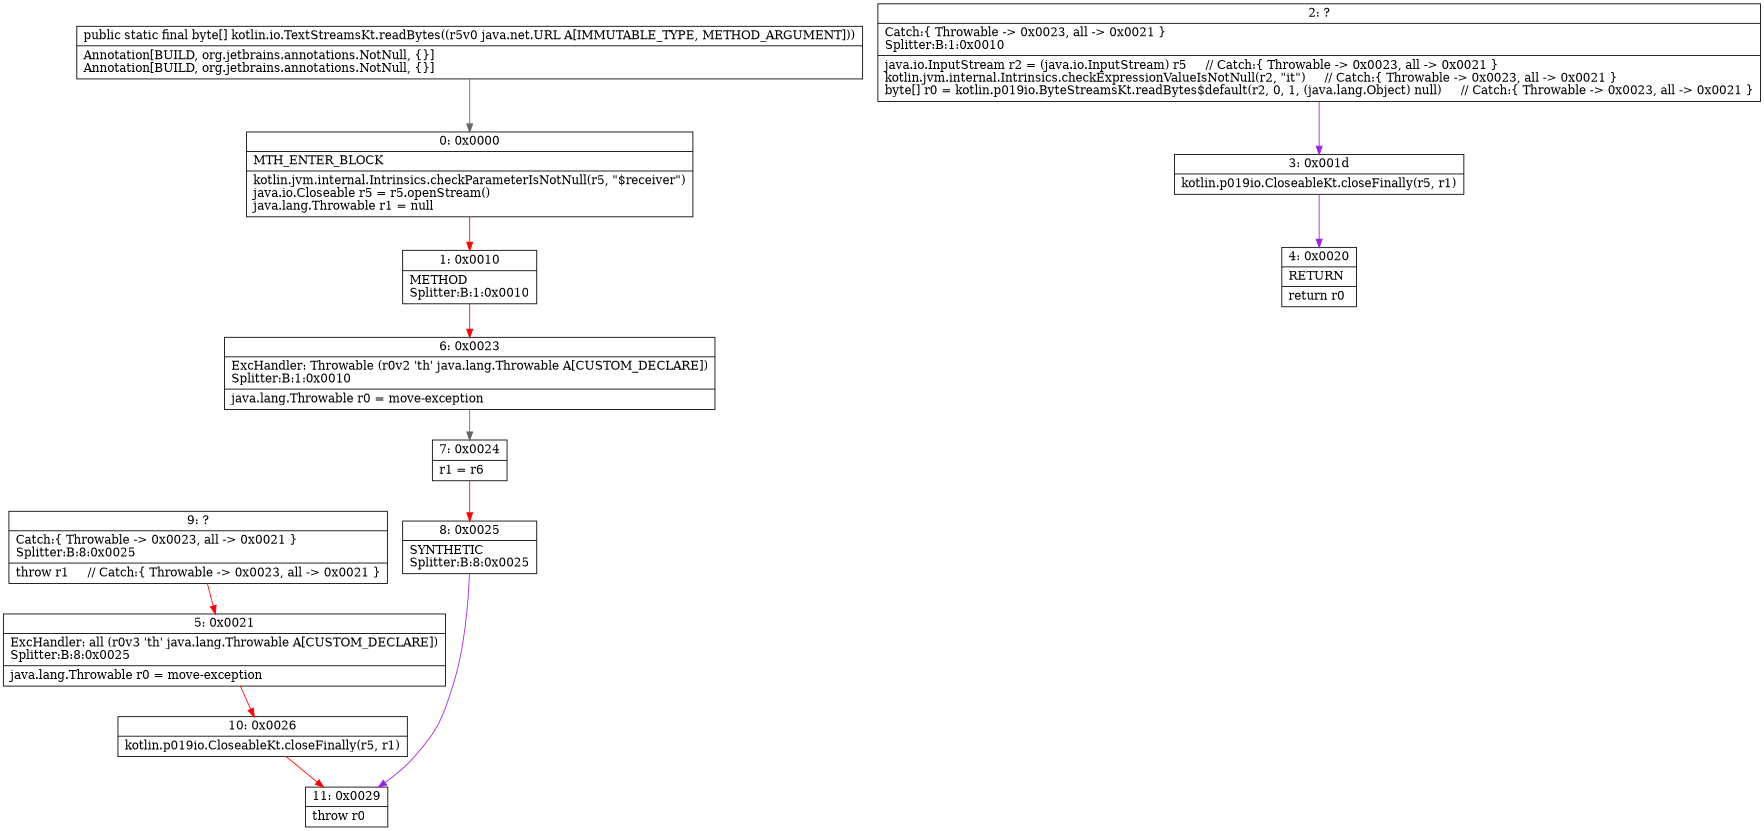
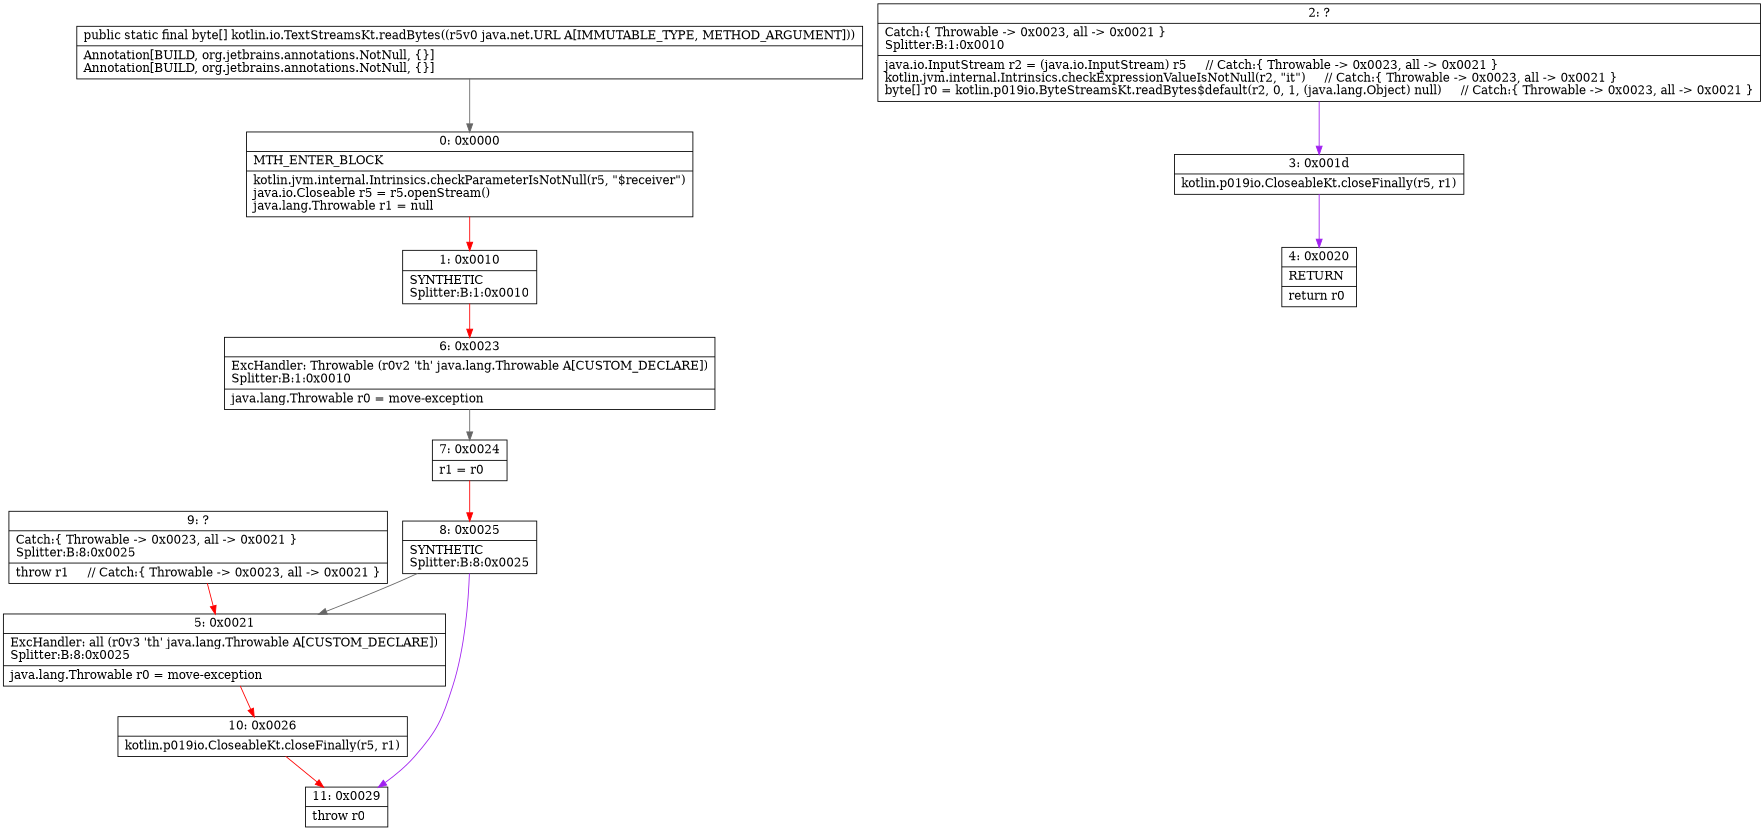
node "1: 0x0010": text "METHOD" -> "SYNTHETIC"
node "7: 0x0024": text "r1 = r6" -> "r1 = r0"
edge "8: 0x0025" -> "5: 0x0021": added
